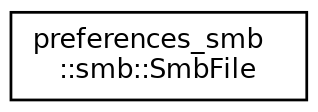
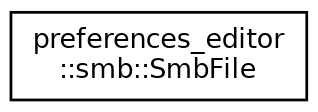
node "preferences_smb ::smb::SmbFile": label "preferences_smb ::smb::SmbFile" -> "preferences_editor ::smb::SmbFile"
